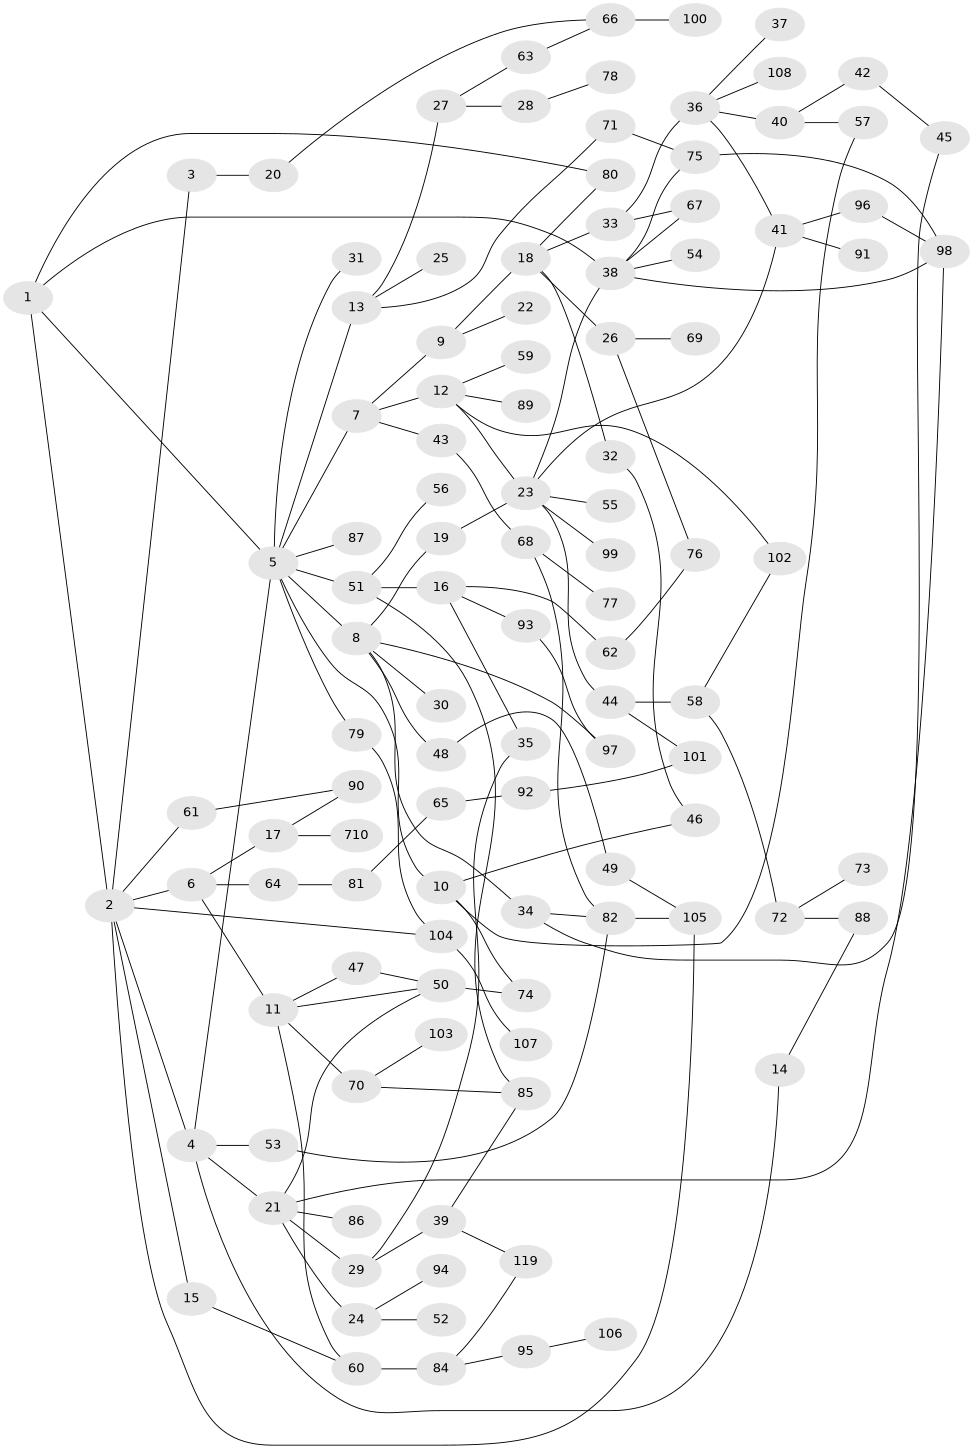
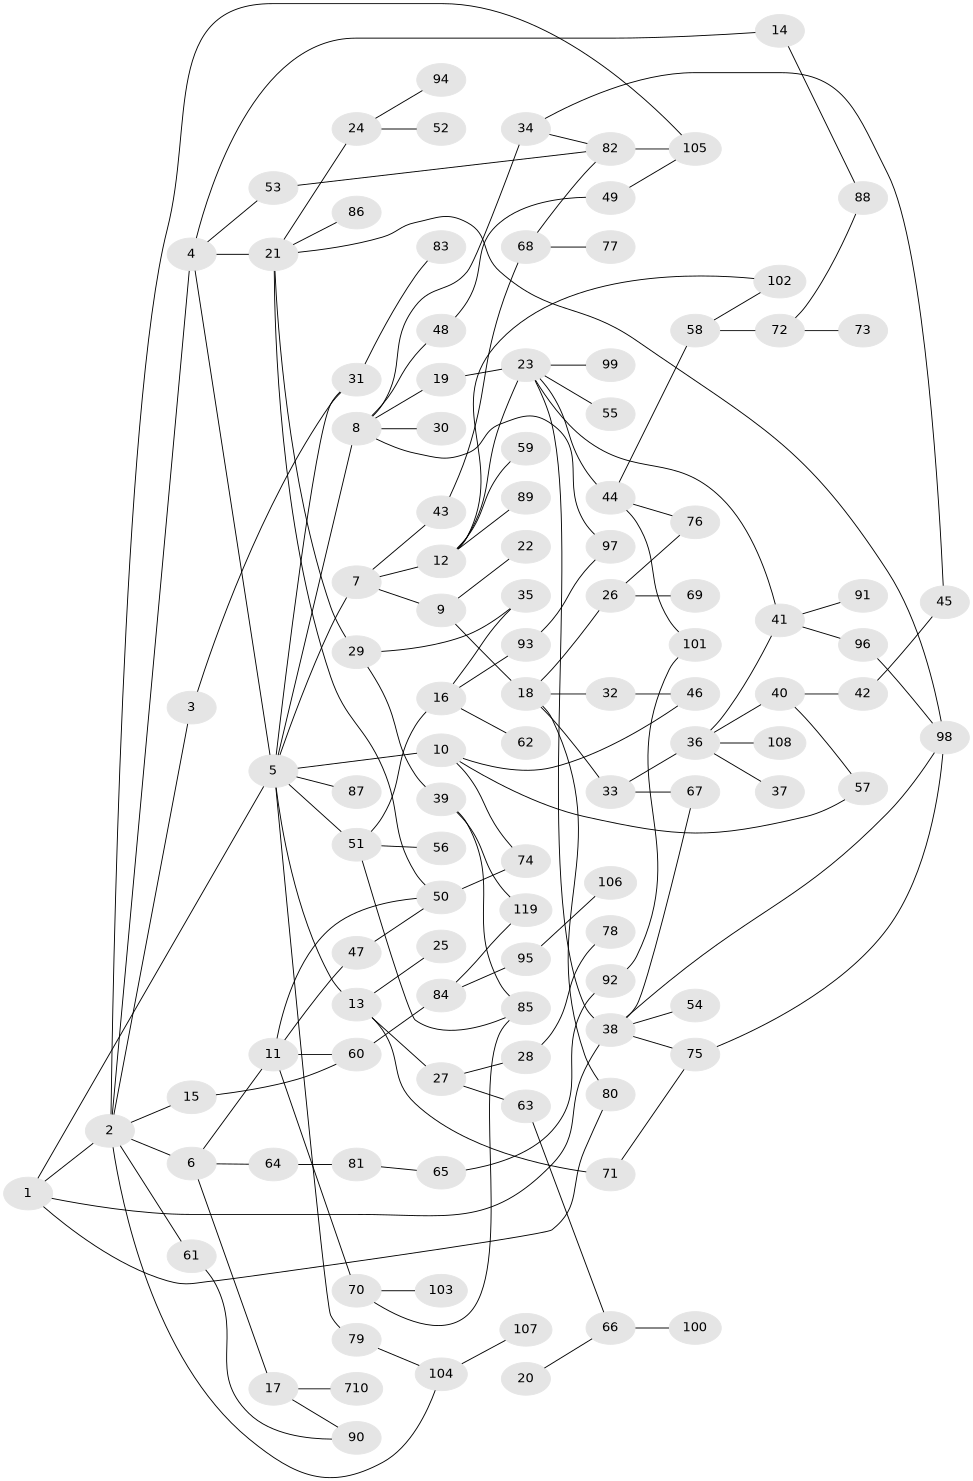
edge "3" -- "20": now "3" -- "31"
node "83": added
edge "76" -- "62": now "76" -- "44"
